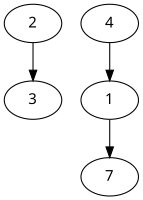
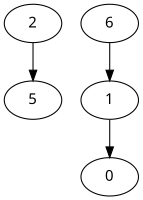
node "4": label "4" -> "6"
node "3": label "3" -> "5"
node "7": label "7" -> "0"
